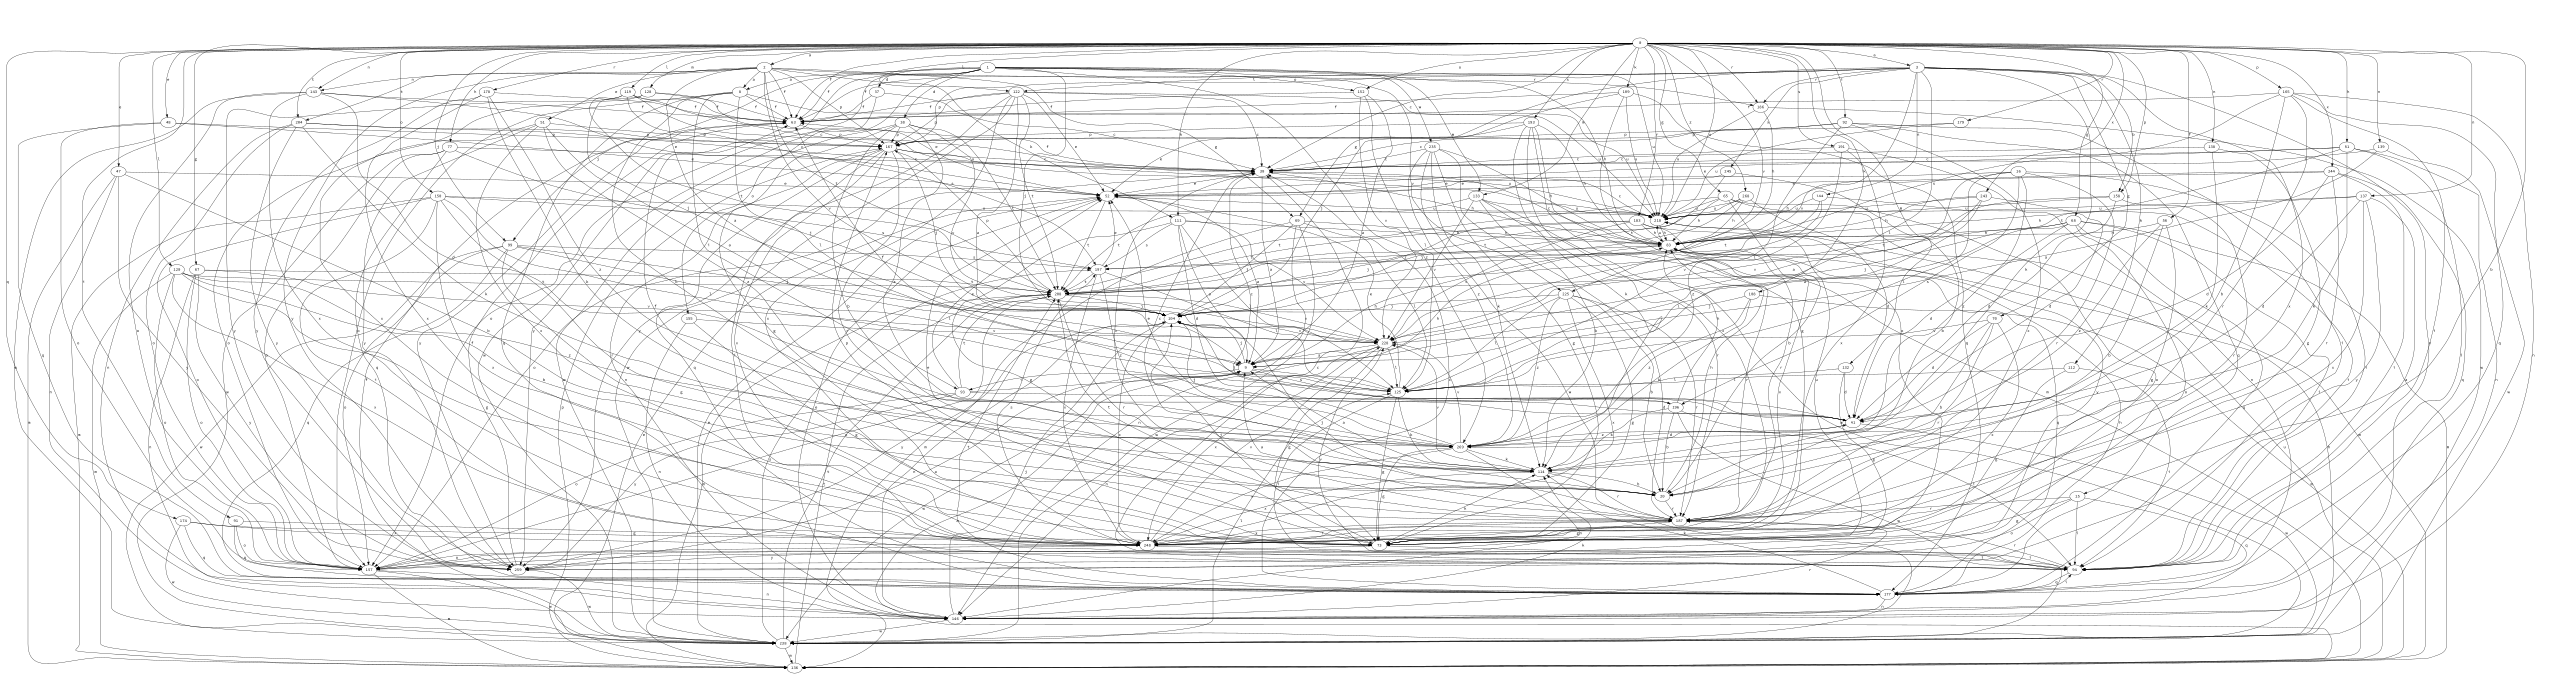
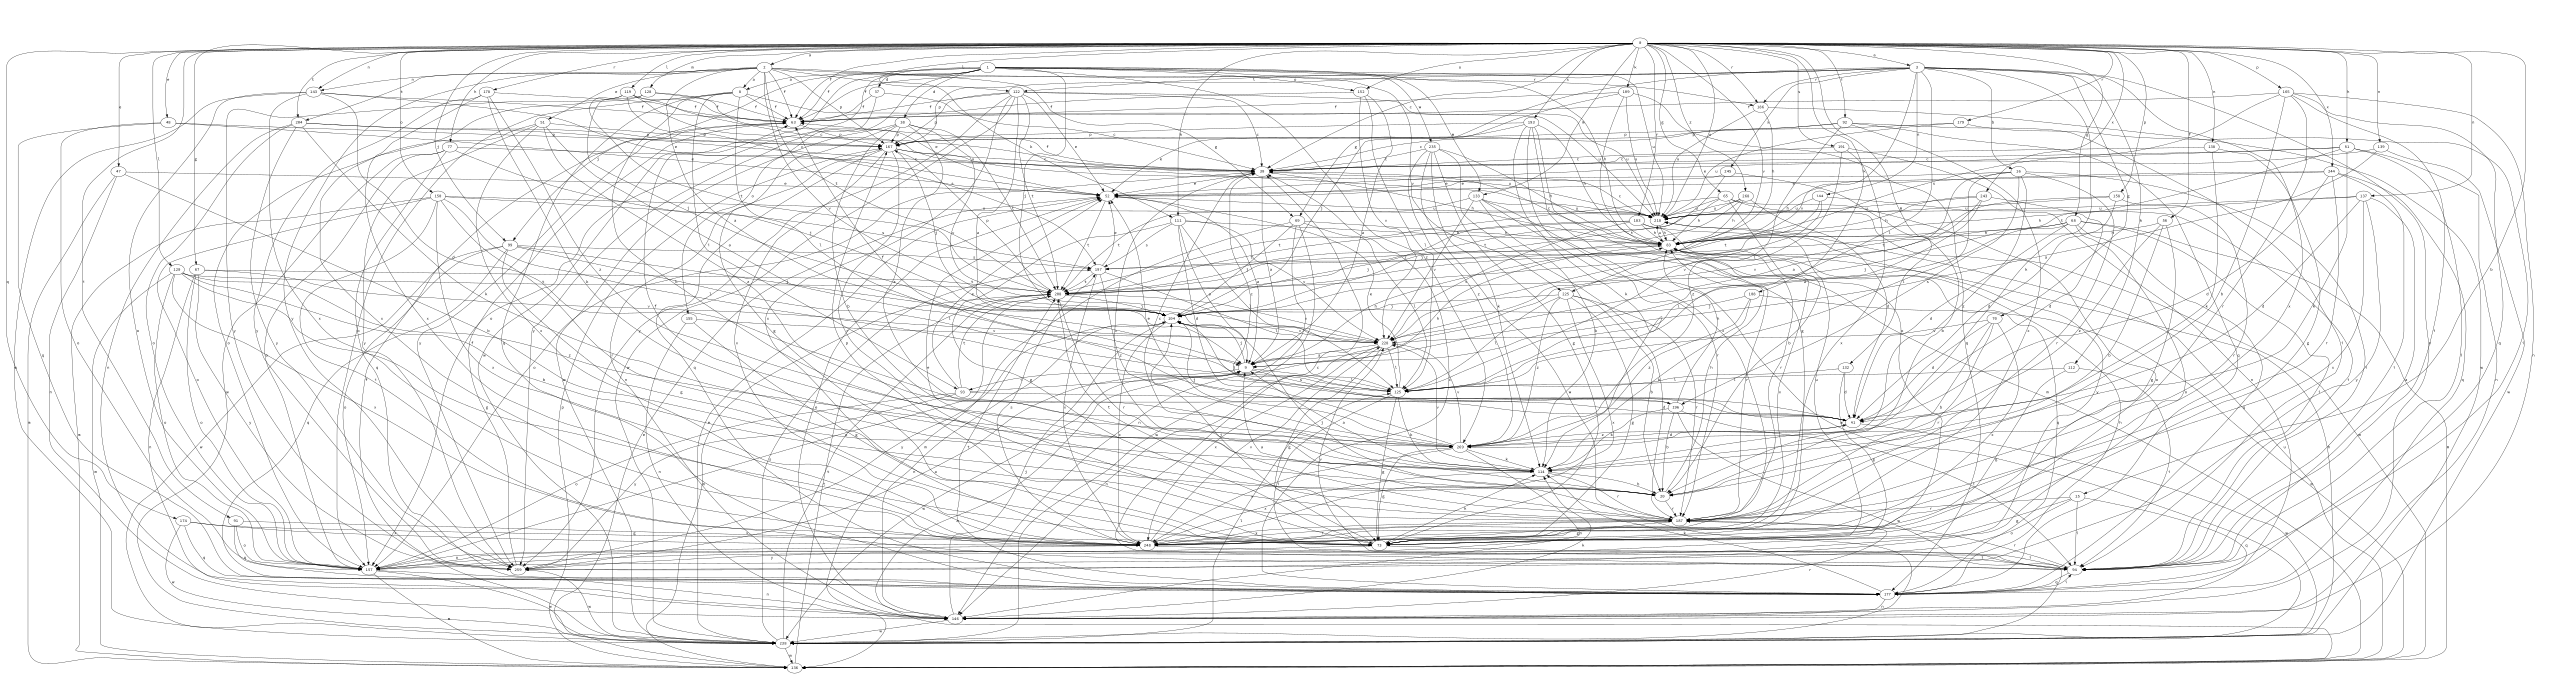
edge "3" -> "158": now "3" -> "16"
edge "47" -> "259": removed, label "y"
edge "167" -> "94": now "179" -> "94"
